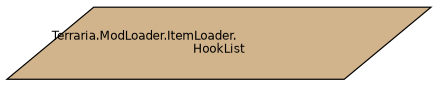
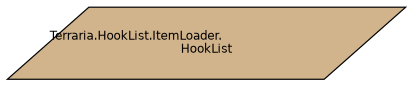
node "Terraria.ModLoader.ItemLoader. HookList": label "Terraria.ModLoader.ItemLoader. HookList" -> "Terraria.HookList.ItemLoader. HookList"
